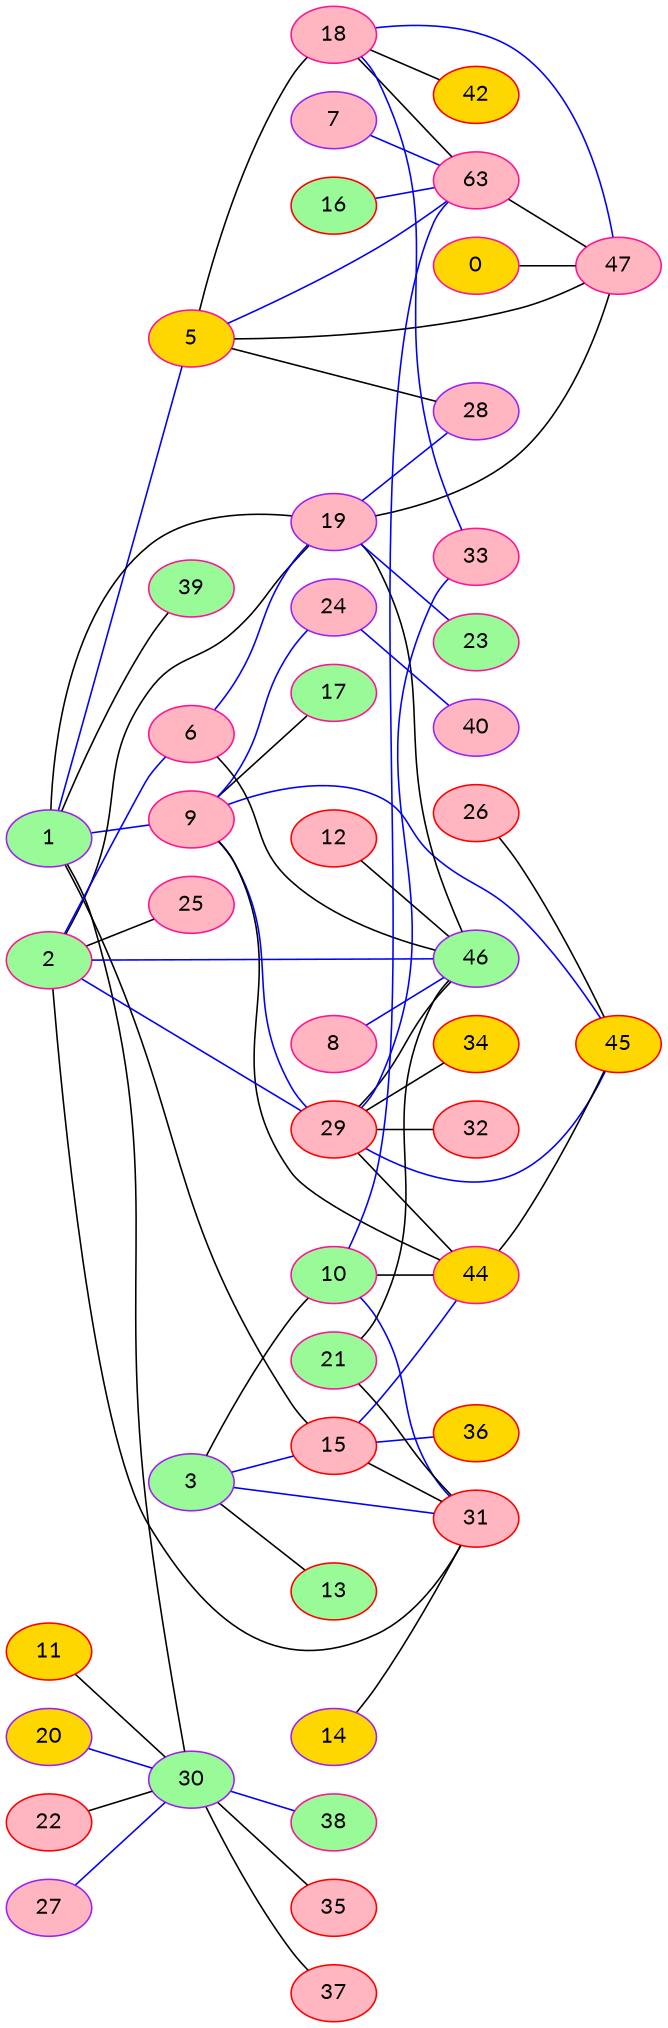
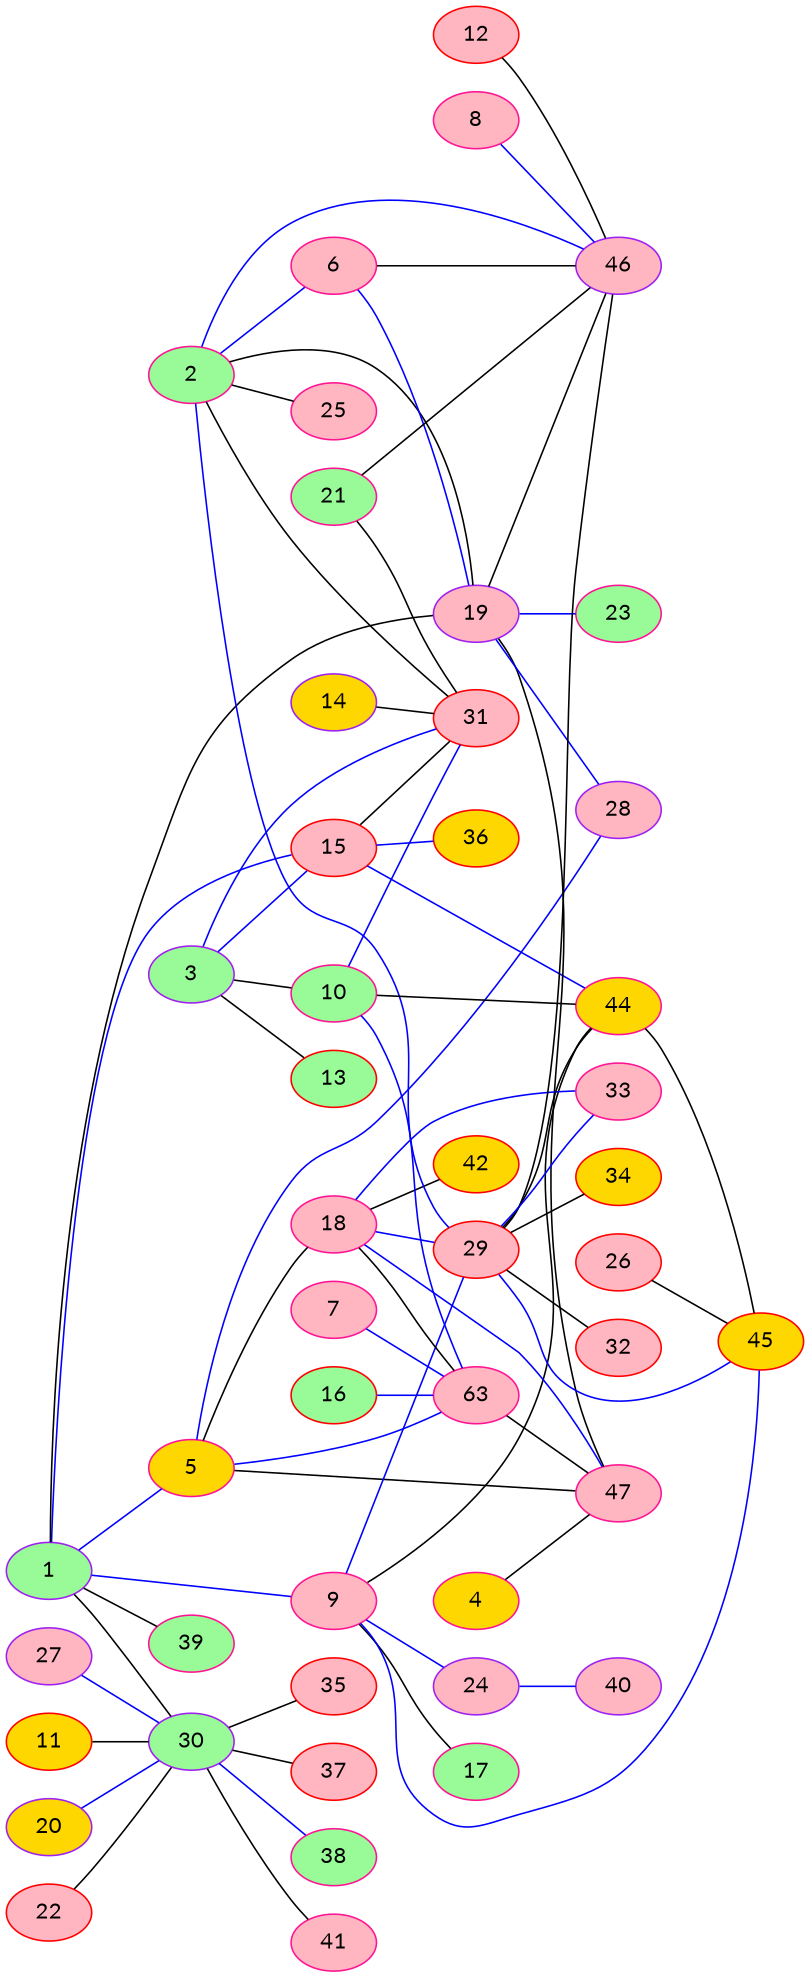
node "7": color purple -> deeppink
node "0": label "0" -> "4"
edge "5" -- "28": color black -> blue
node "46": fillcolor palegreen -> lightpink
edge "1" -- "15": color black -> blue
edge "18" -- "29": added
node "41": added
